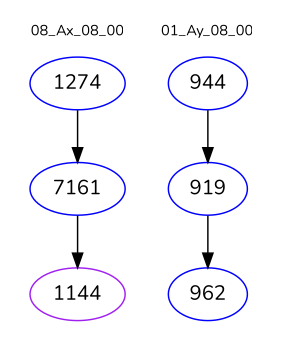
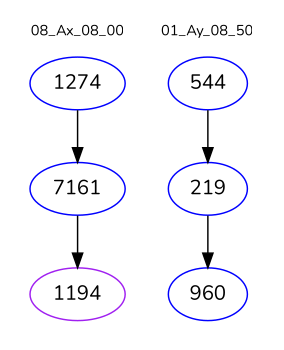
cluster "01_Ay_08_00": label "01_Ay_08_00" -> "01_Ay_08_50"
node "944": label "944" -> "544"
node "919": label "919" -> "219"
node "1144": label "1144" -> "1194"
node "962": label "962" -> "960"
